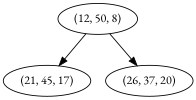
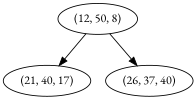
node "(21, 45, 17)": label "(21, 45, 17)" -> "(21, 40, 17)"
node "(26, 37, 20)": label "(26, 37, 20)" -> "(26, 37, 40)"
